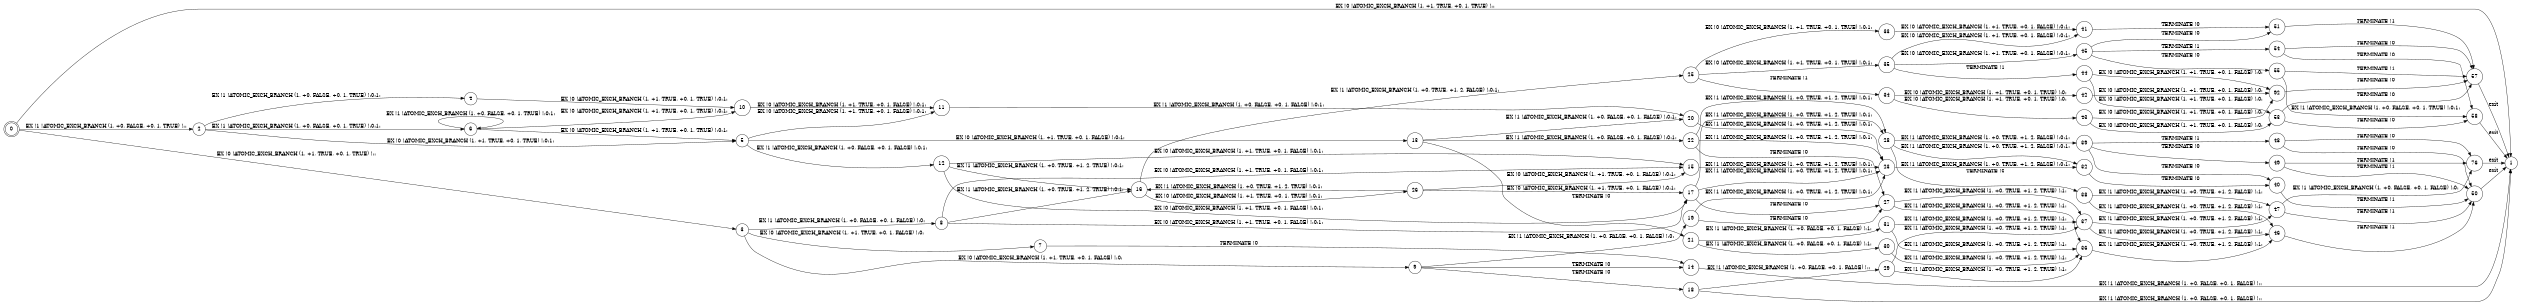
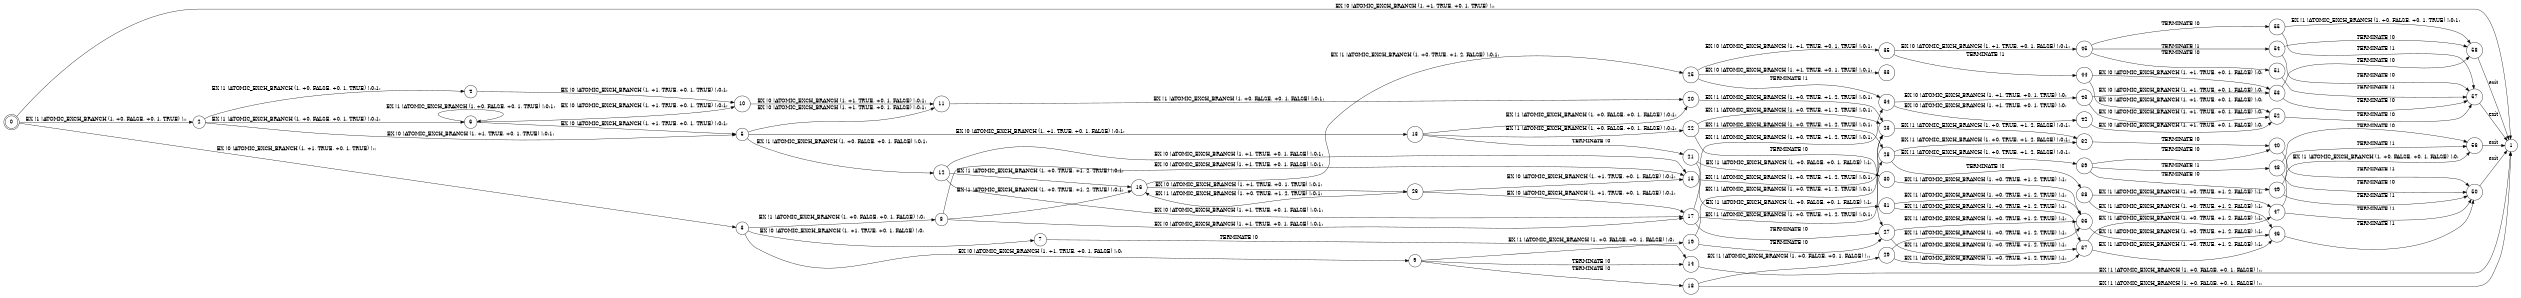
node "41": removed
node "92": label "92" -> "52"
node "76": label "76" -> "56"
edge "17" -> "23": now "17" -> "34"
